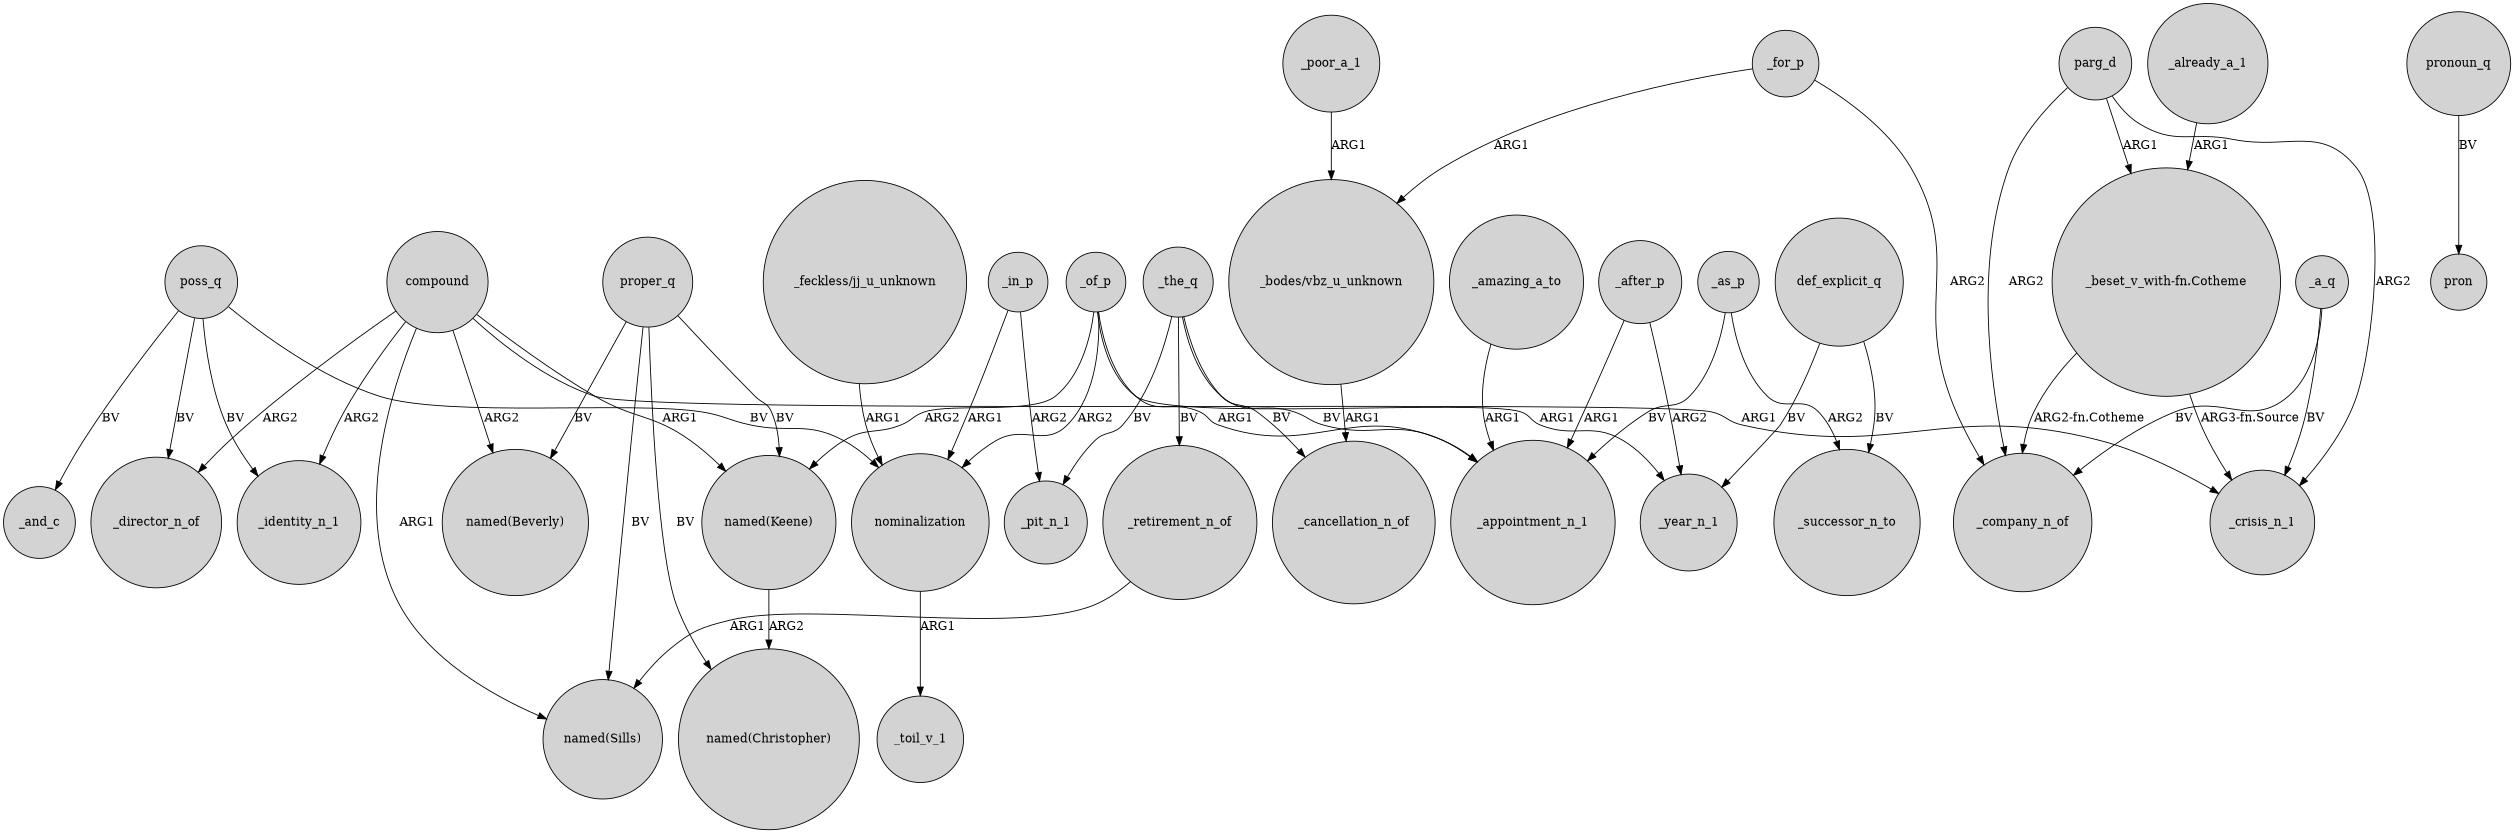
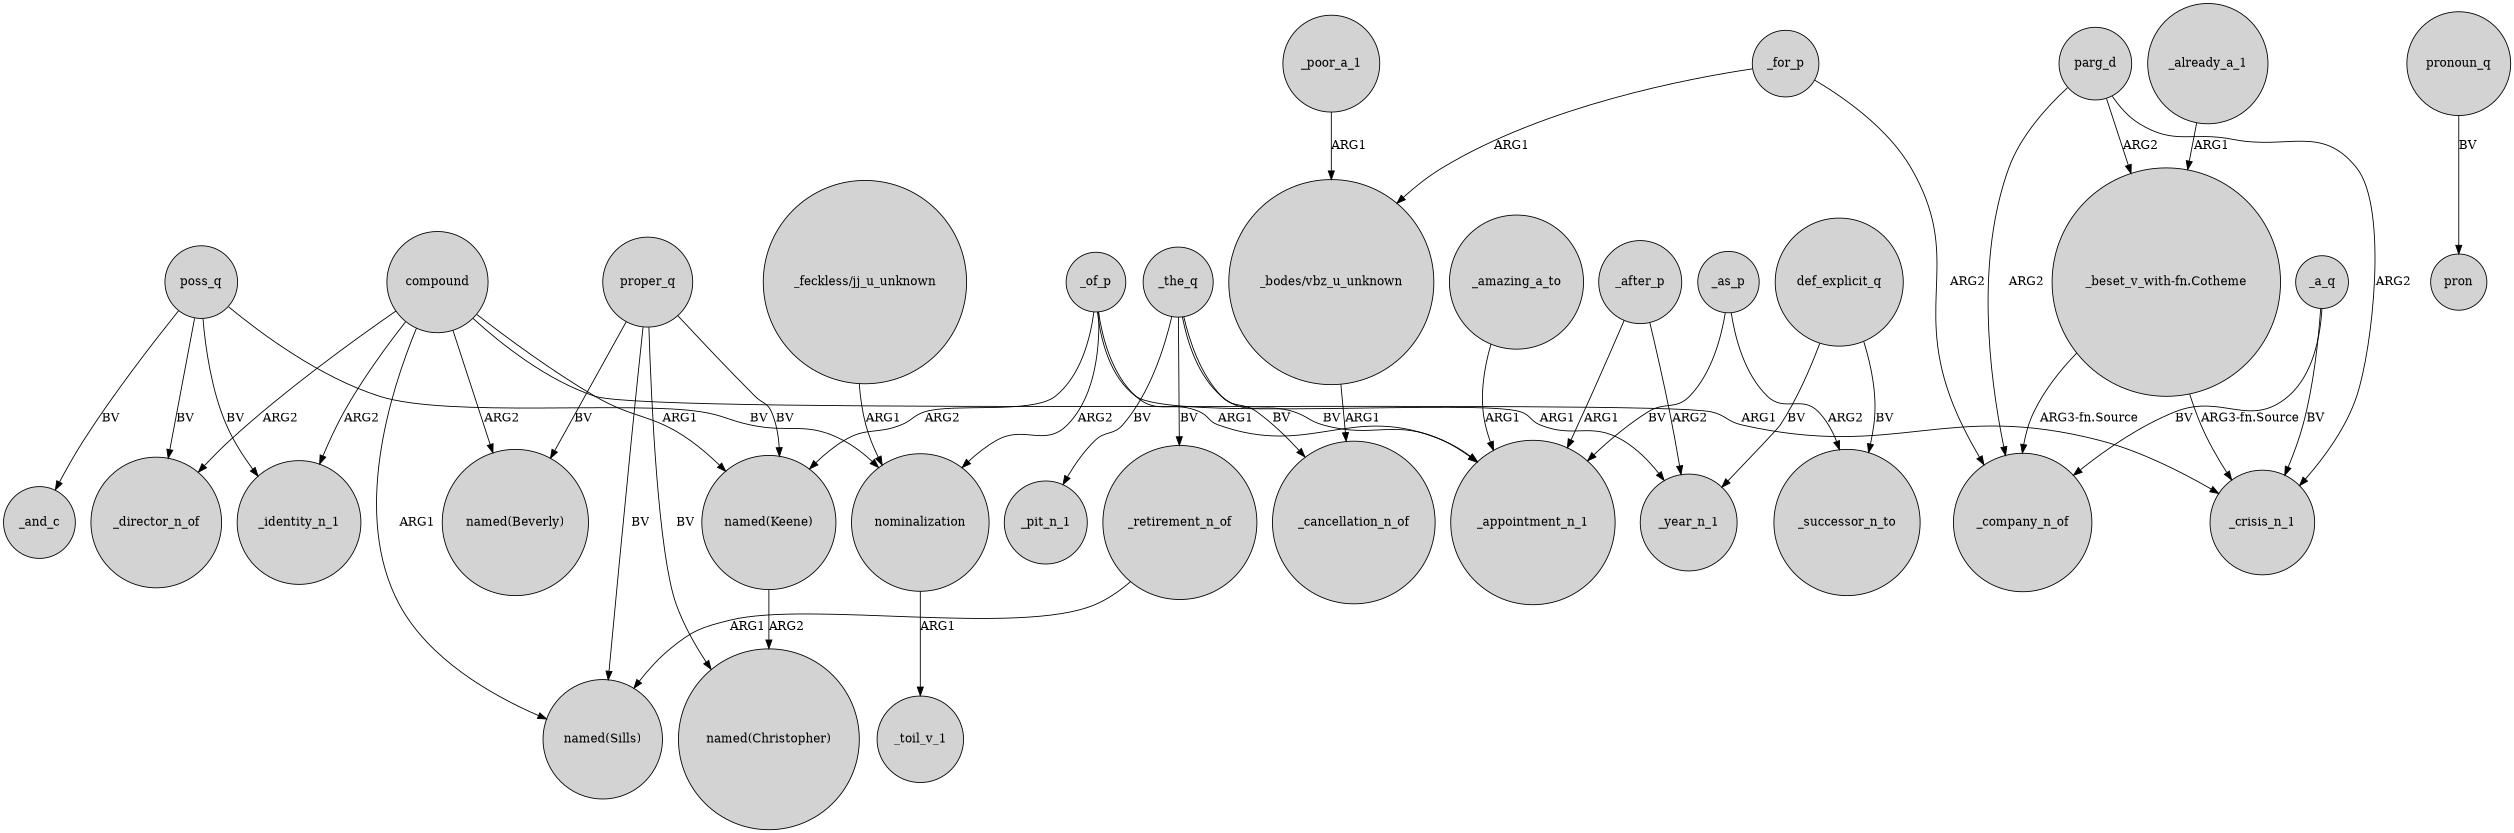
edge "parg_d" -> "_beset_v_with-fn.Cotheme": label "ARG1" -> "ARG2"
node "_in_p": removed
edge "_beset_v_with-fn.Cotheme" -> "_company_n_of": label "ARG2-fn.Cotheme" -> "ARG3-fn.Source"
